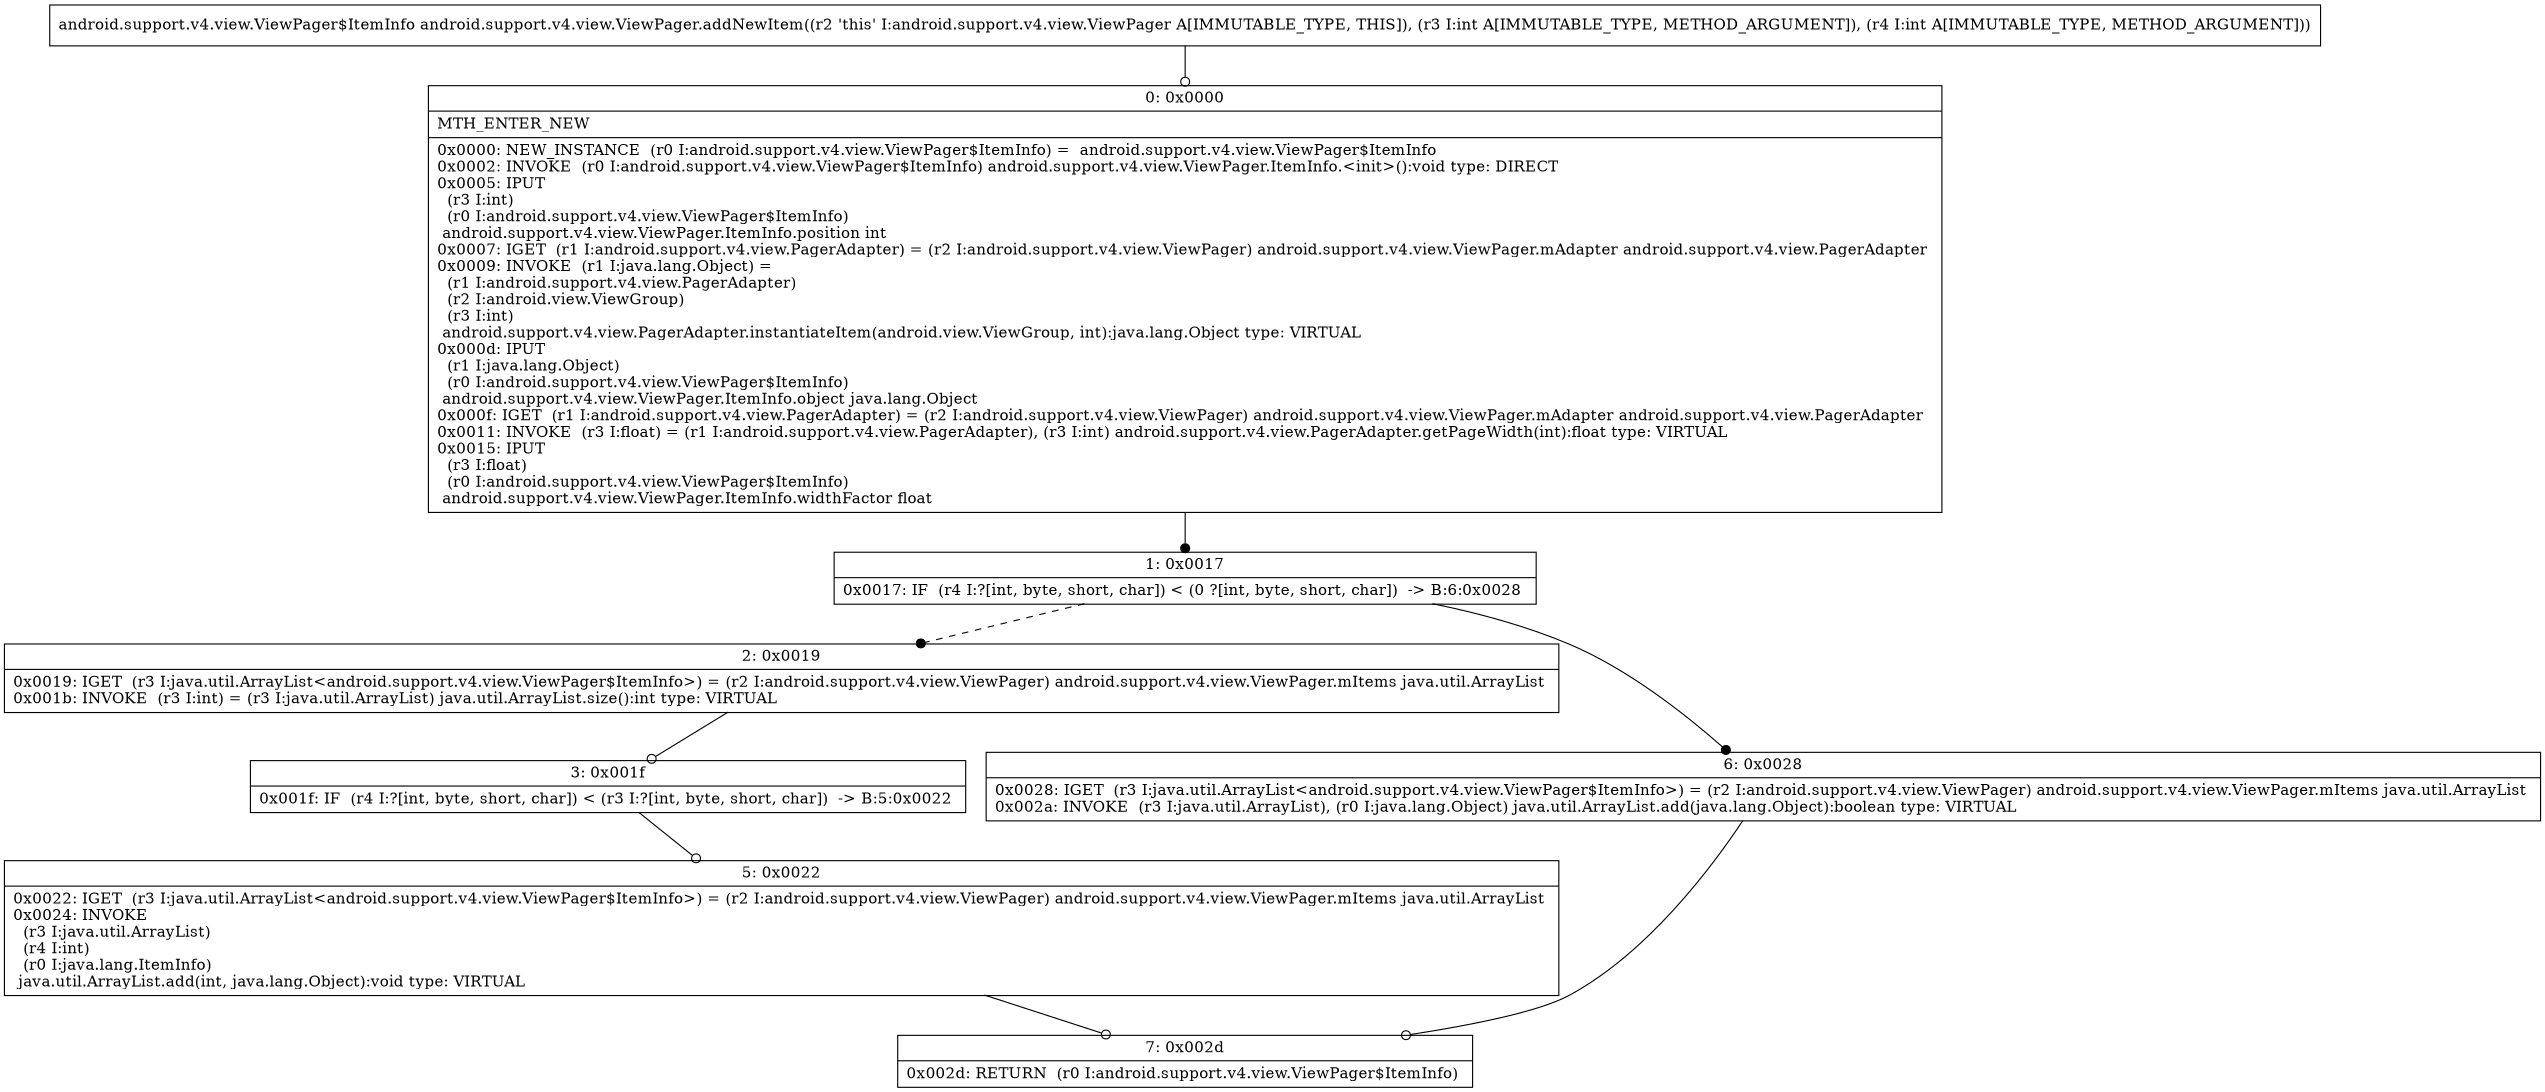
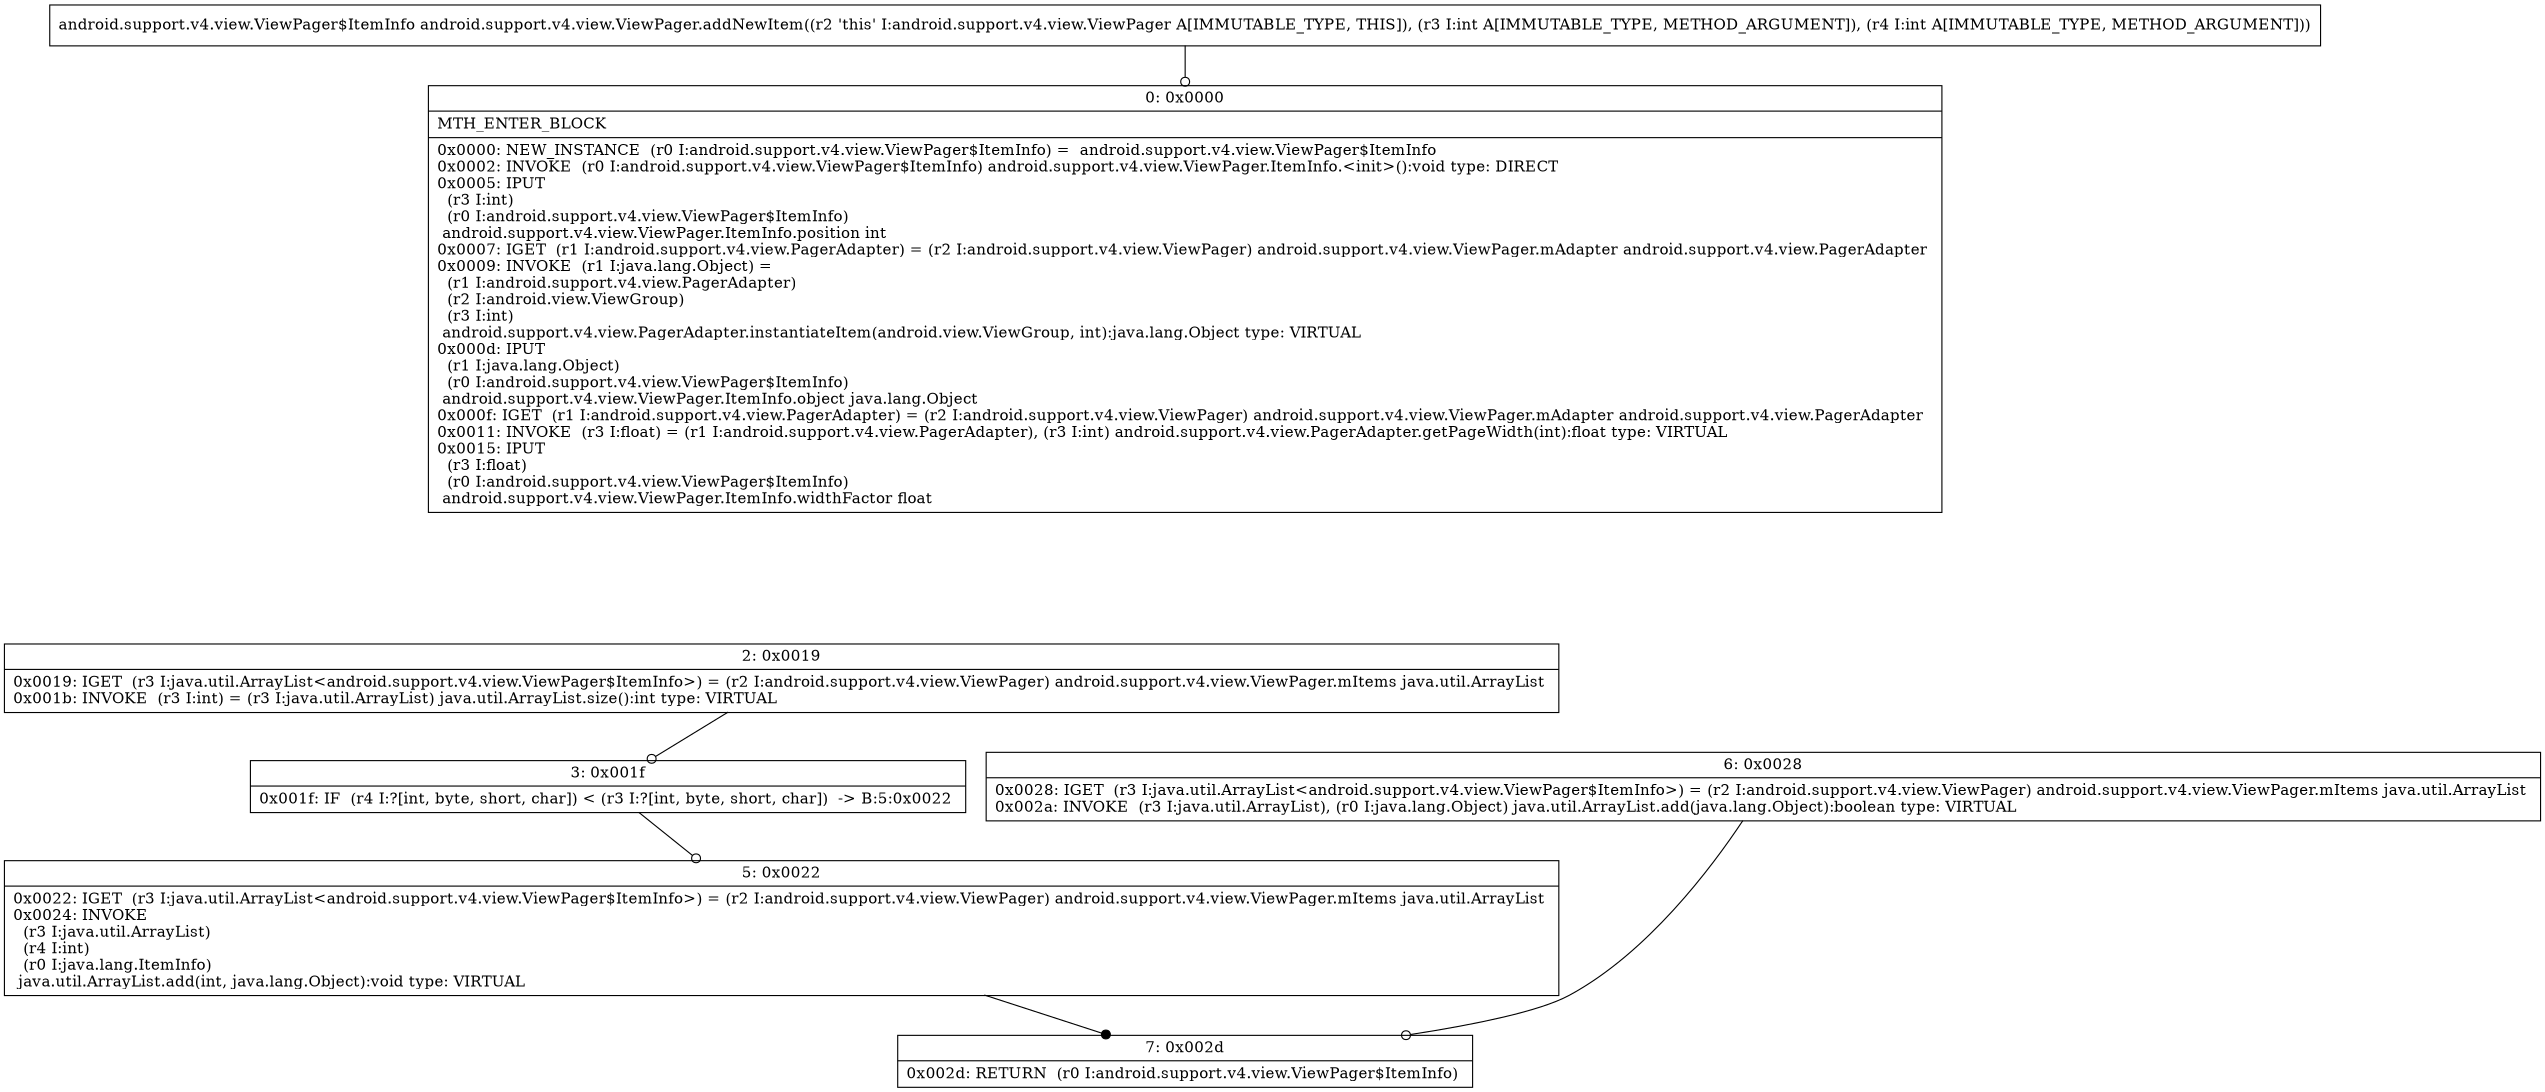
node "0: 0x0000": text "MTH_ENTER_NEW" -> "MTH_ENTER_BLOCK"
node "1: 0x0017": removed
edge "5: 0x0022" -> "7: 0x002d": arrowhead odot -> dot
